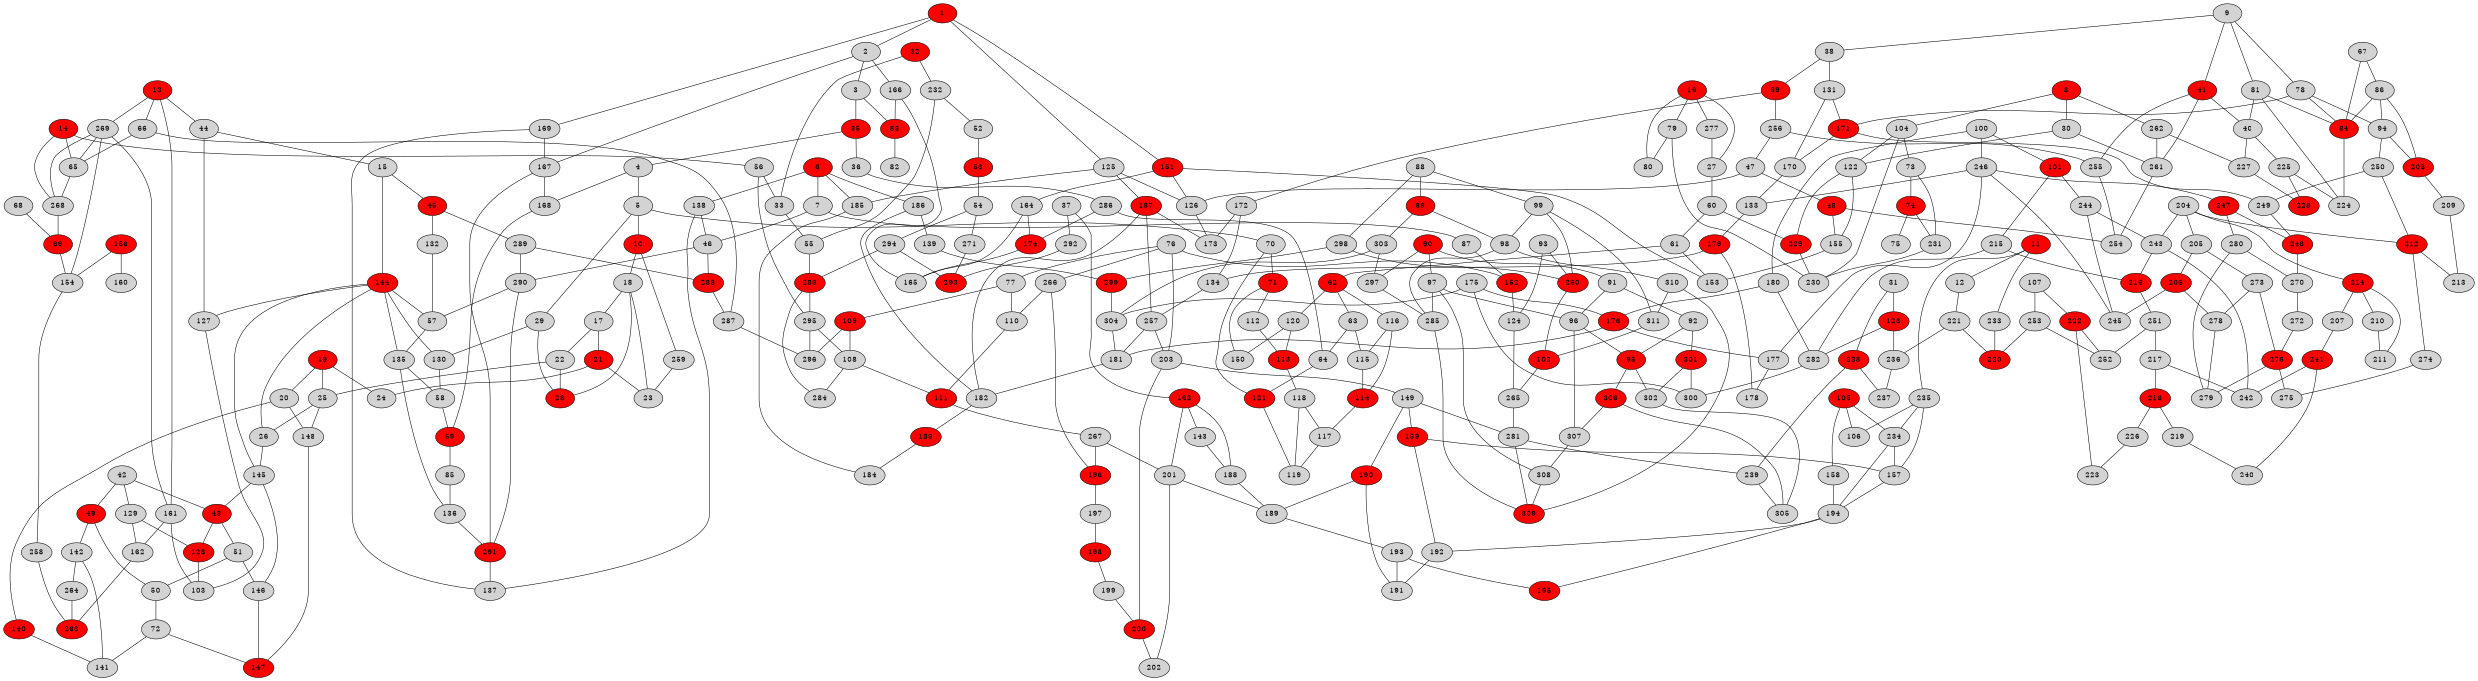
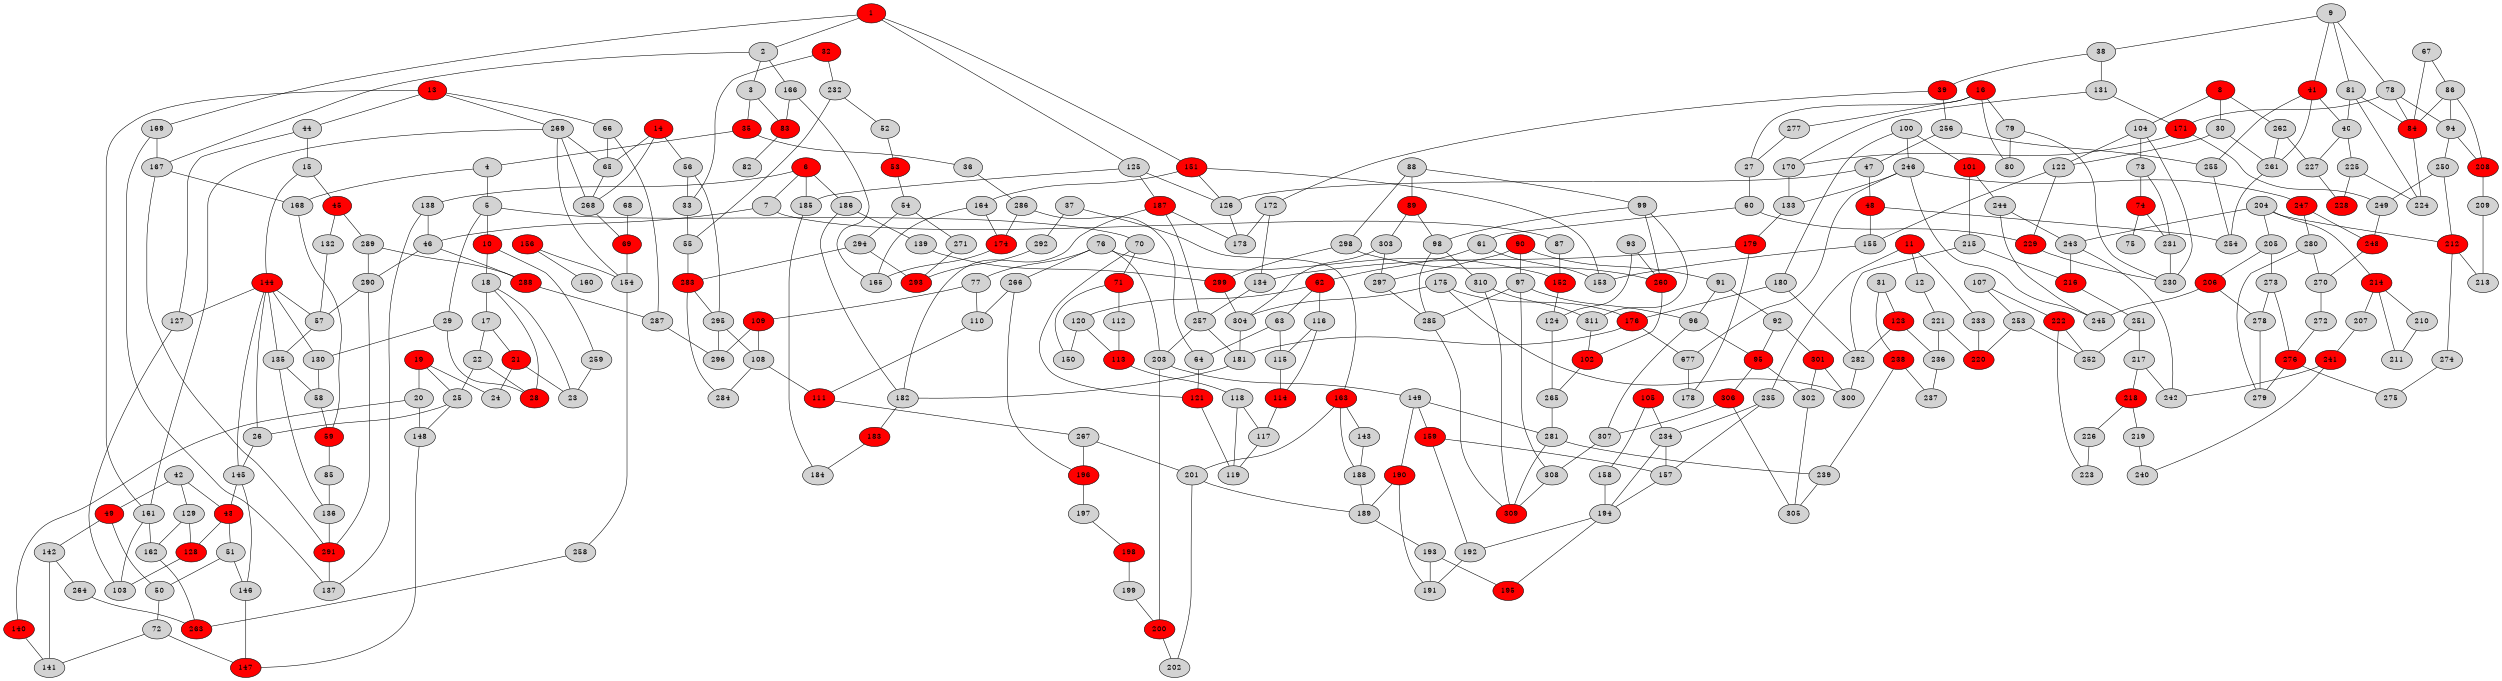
node "177": label "177" -> "677"
node "106": removed
